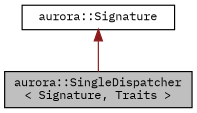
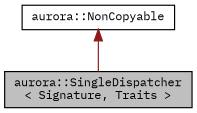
node "aurora::Signature": label "aurora::Signature" -> "aurora::NonCopyable"
